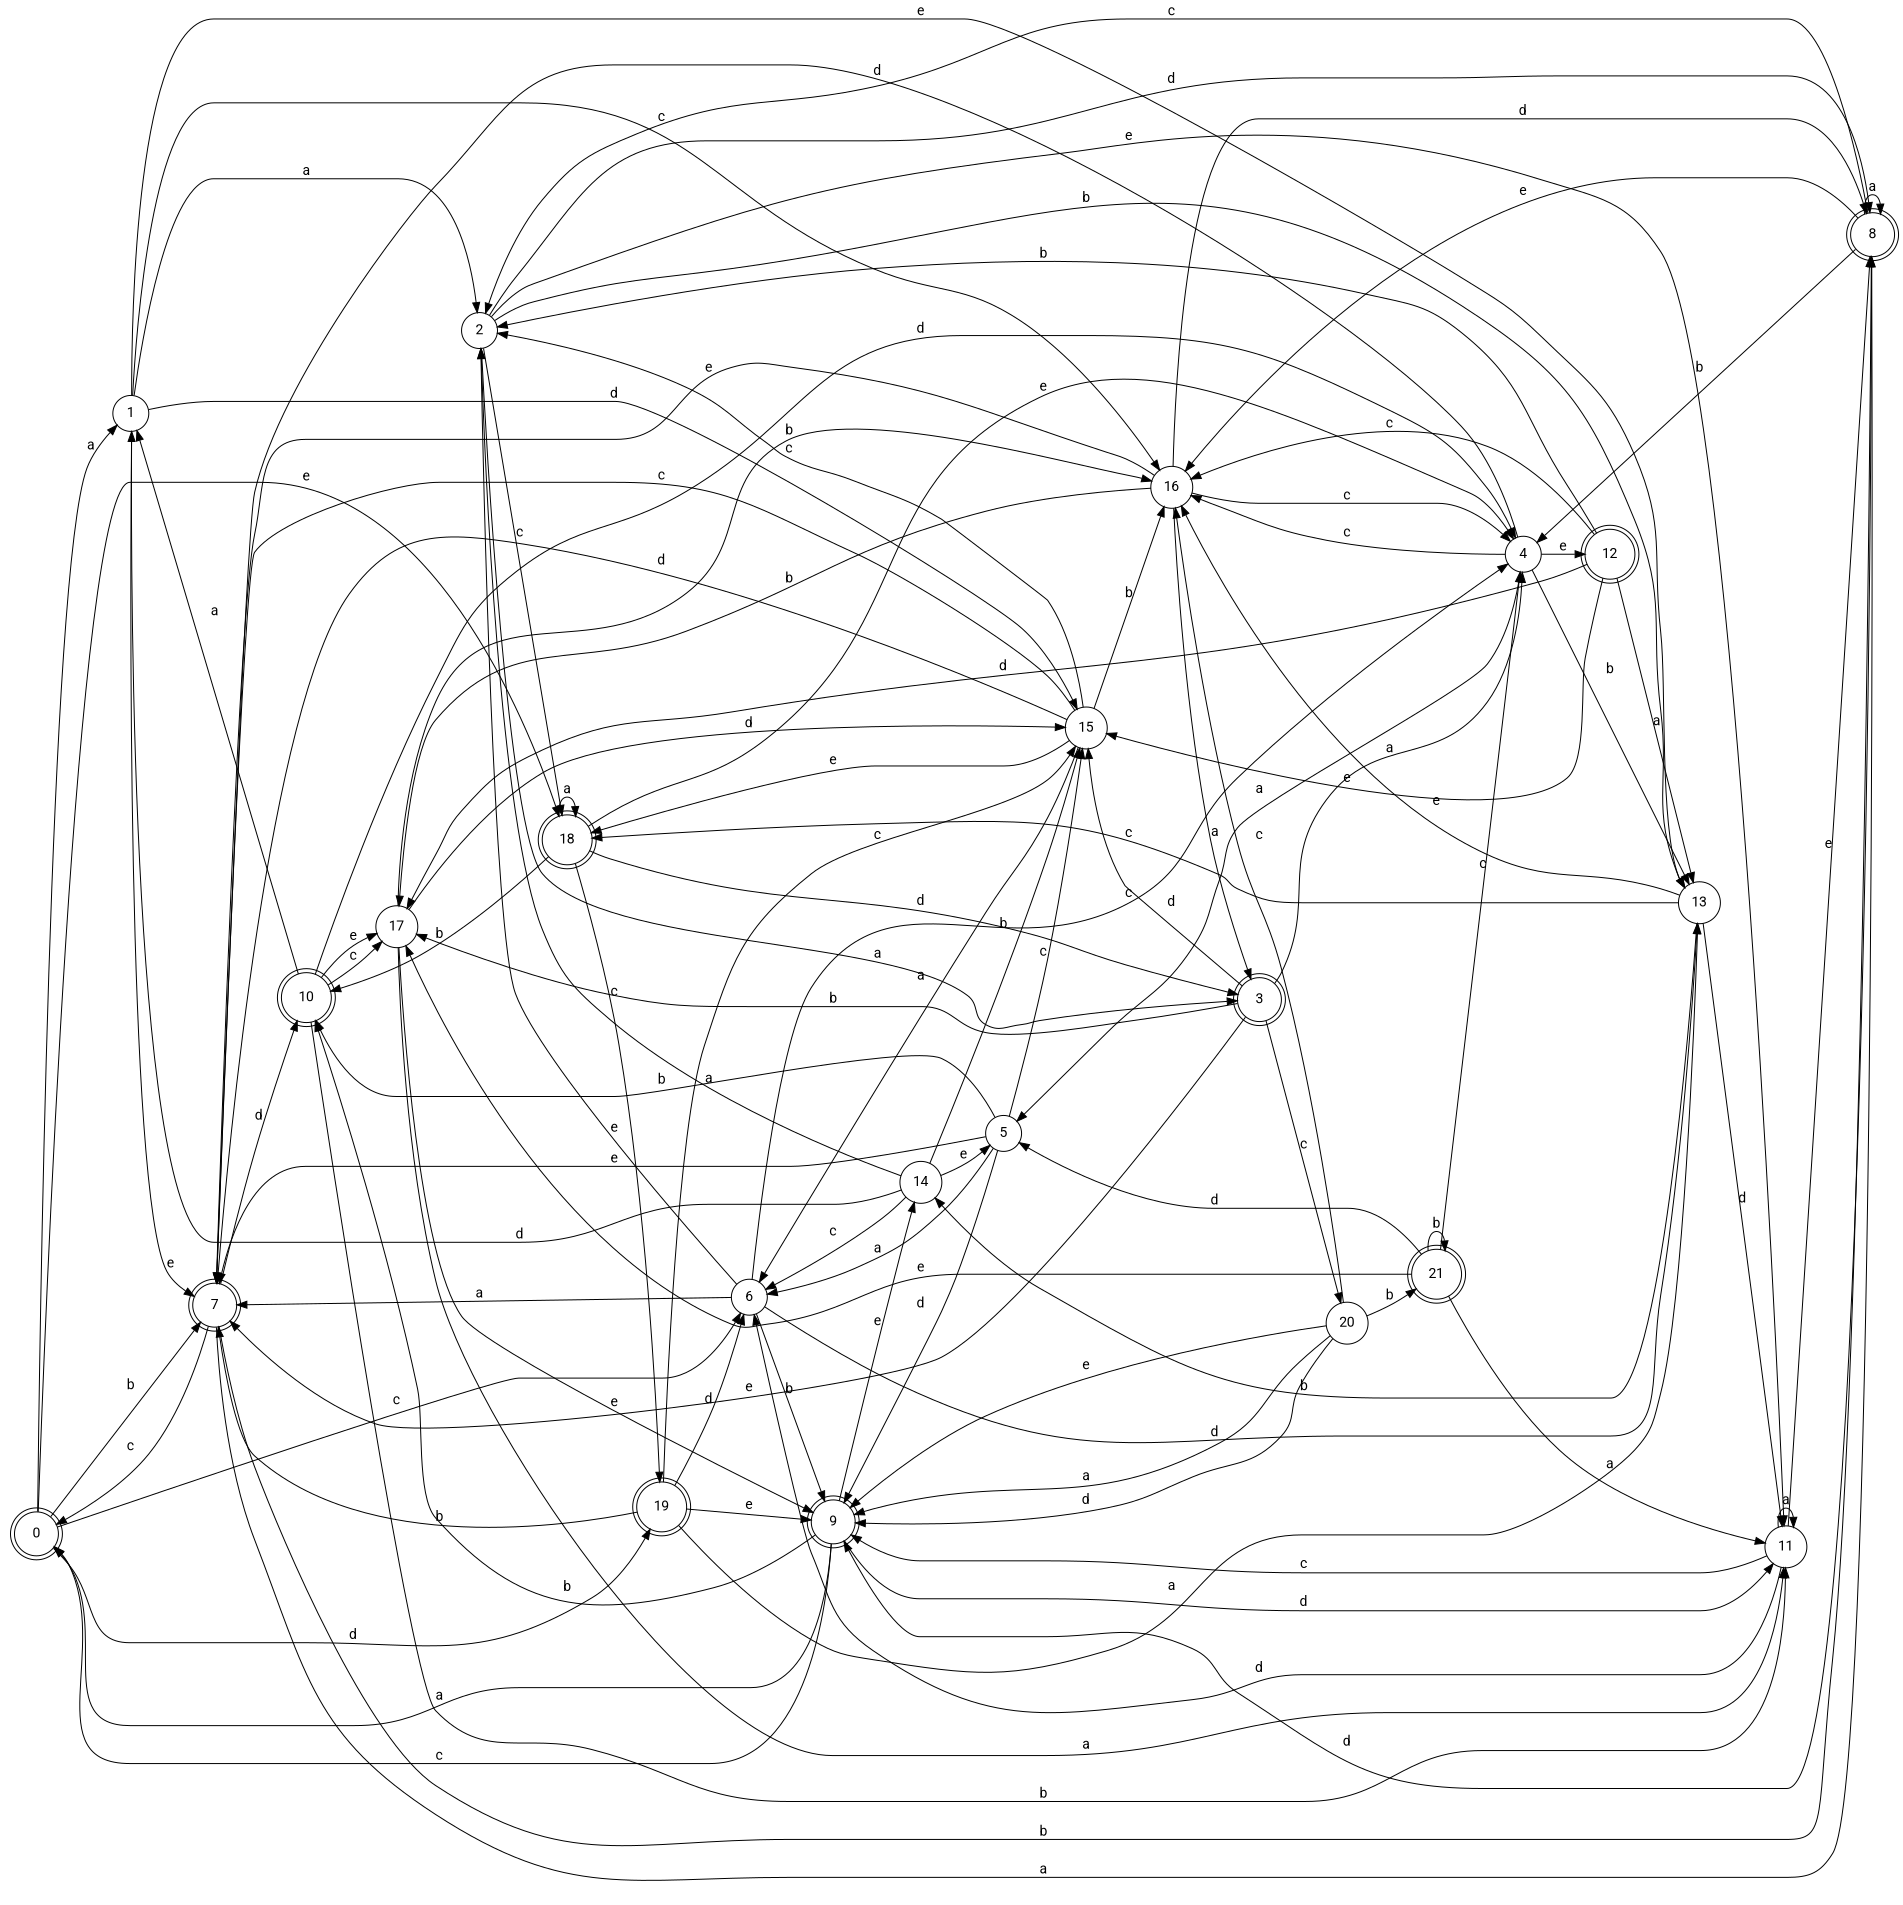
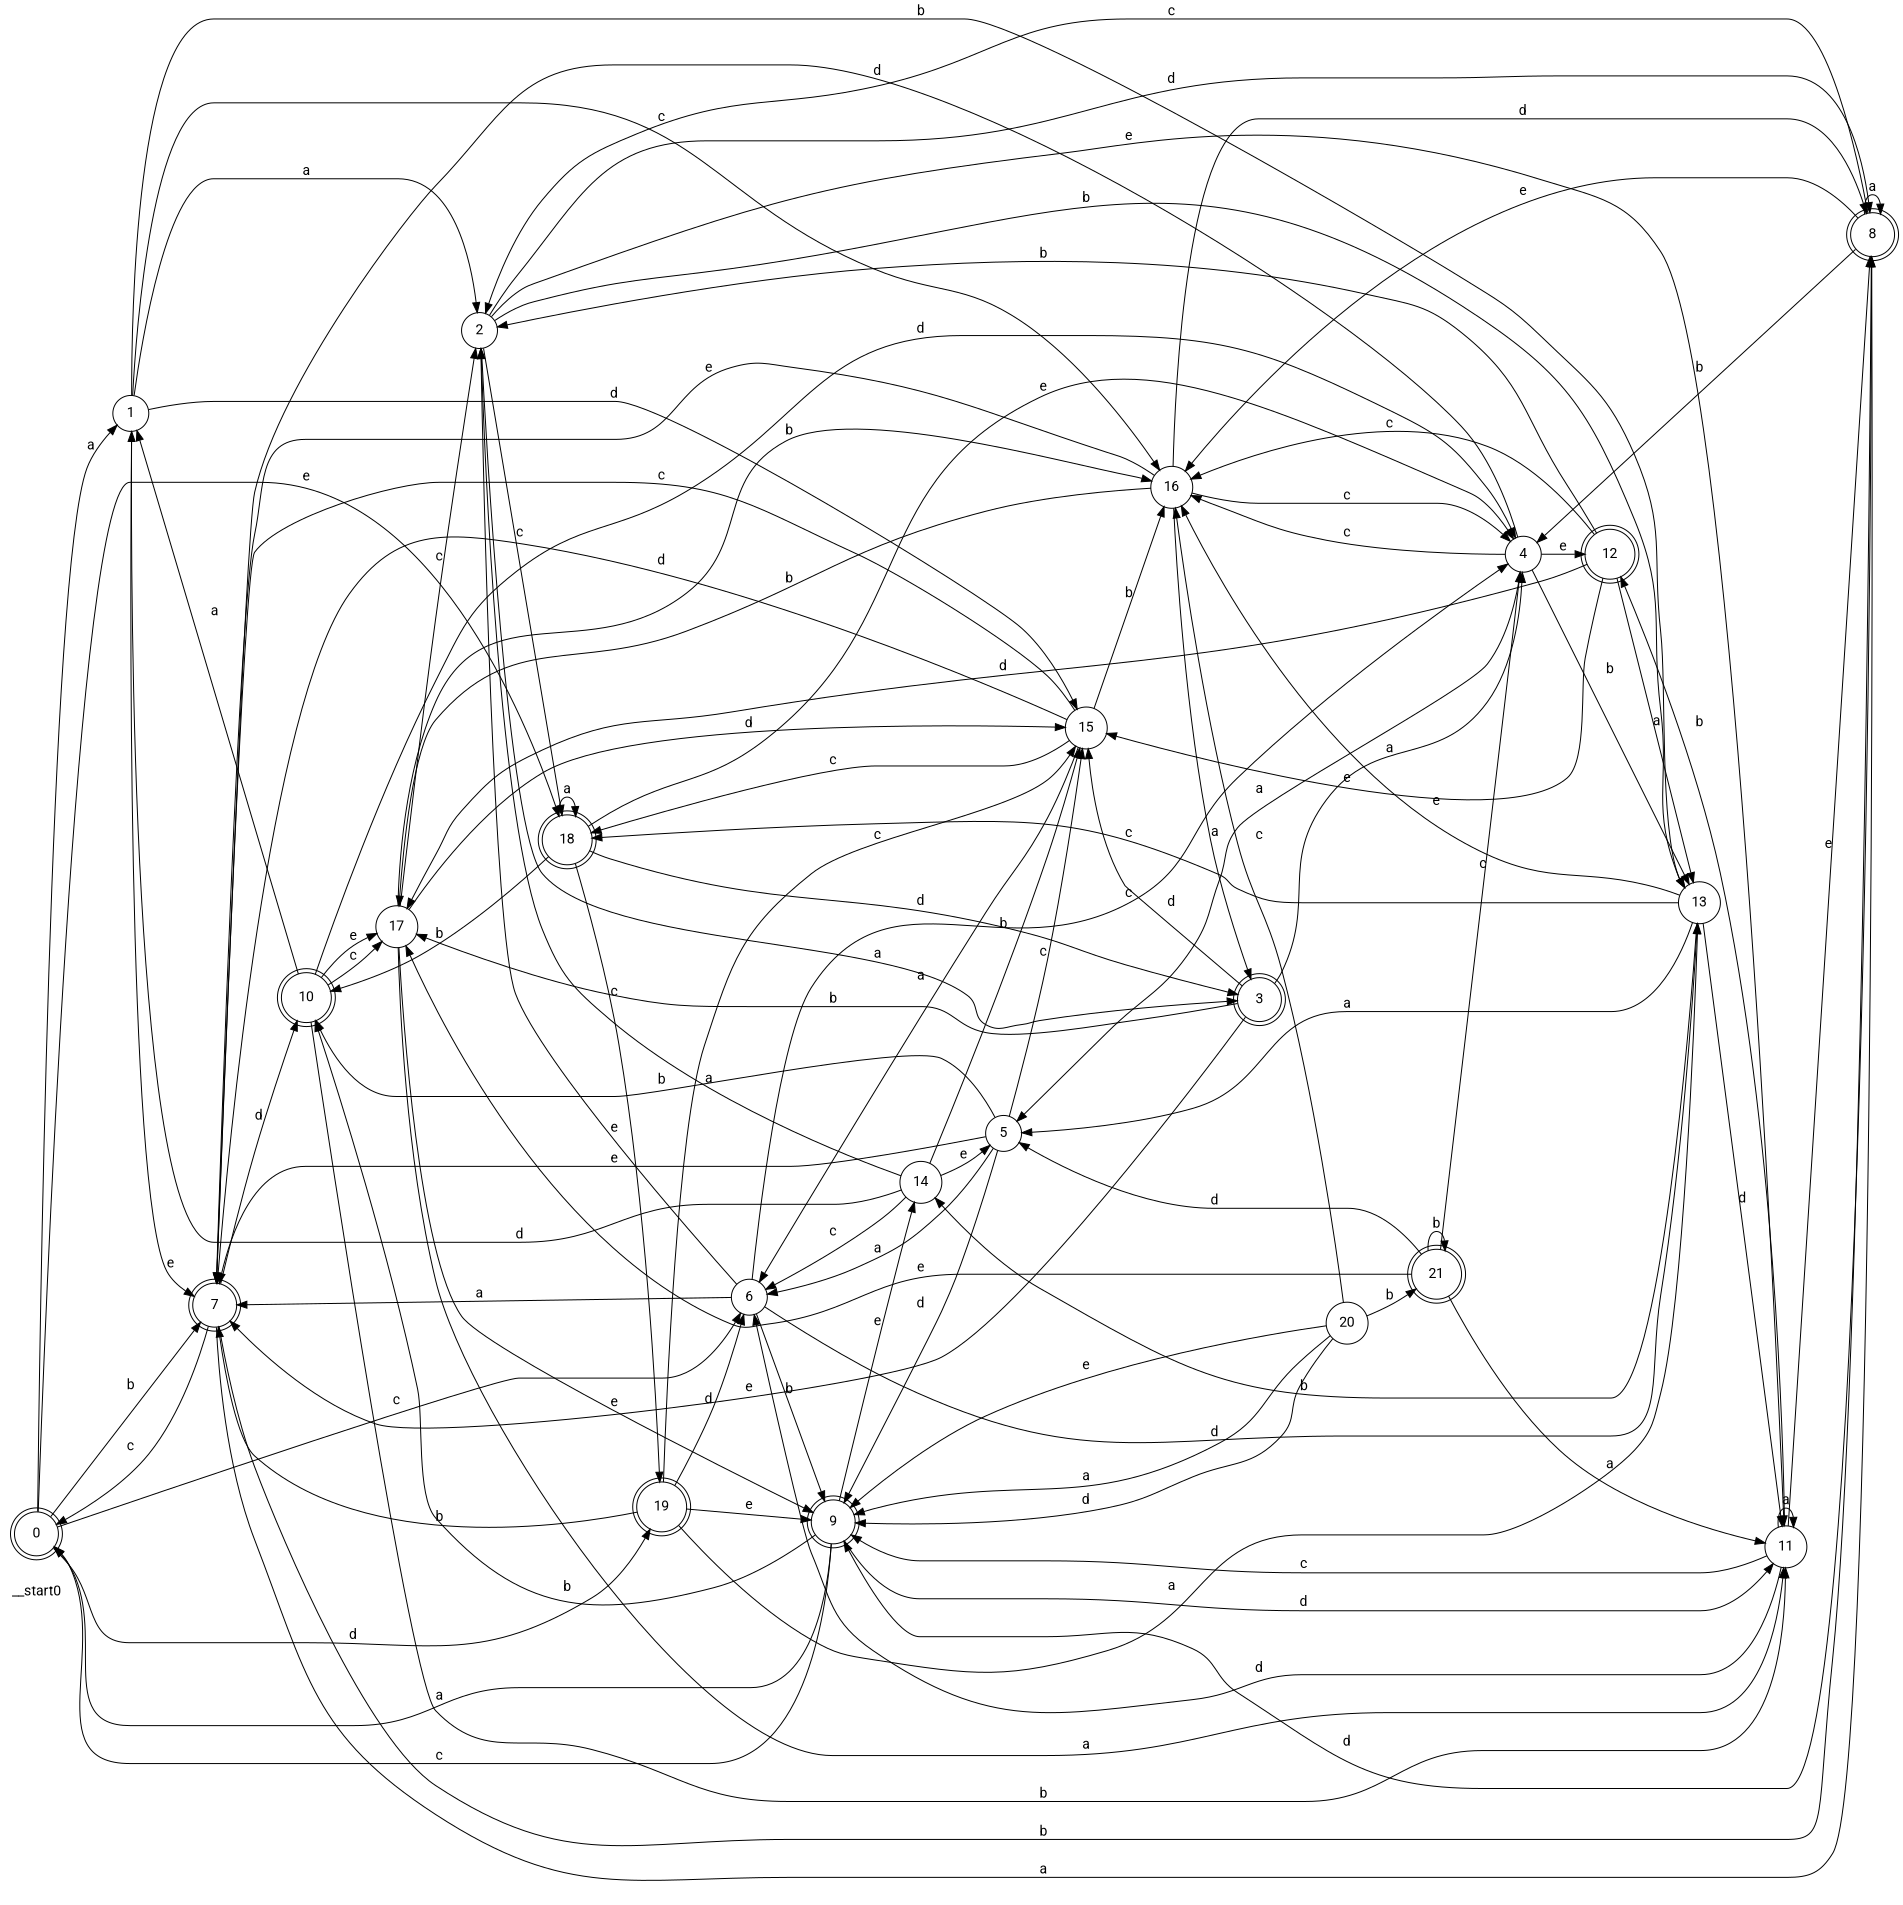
edge "1" -> "13": label "e" -> "b"
edge "15" -> "2": now "17" -> "2"
edge "15" -> "18": label "e" -> "c"
edge "13" -> "5": added, label "a"
edge "11" -> "12": added, label "b"
edge "3" -> "20": removed, label "c"
node "__start0": added
